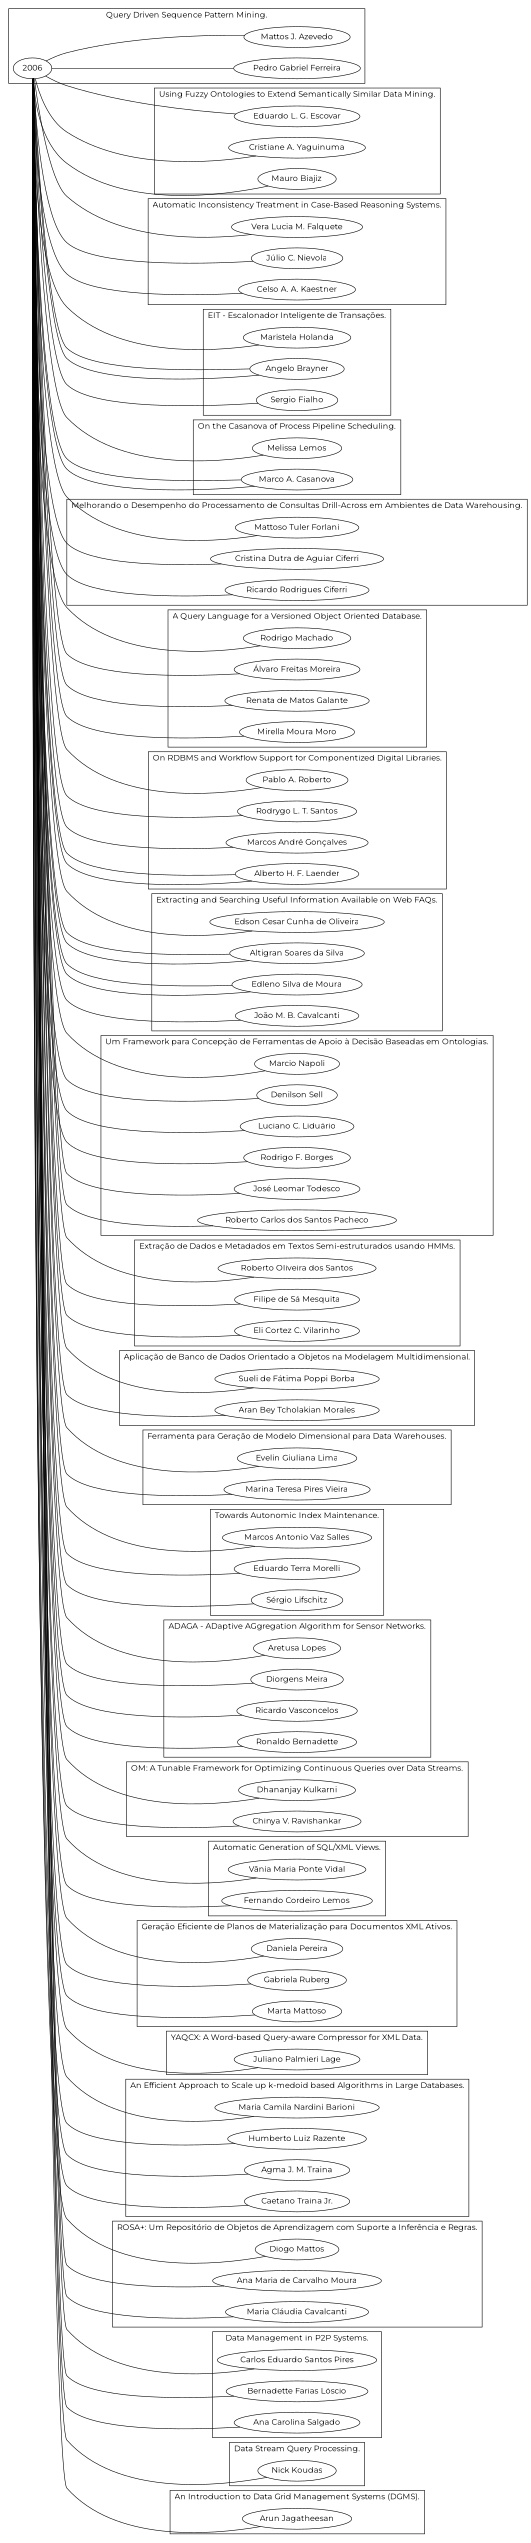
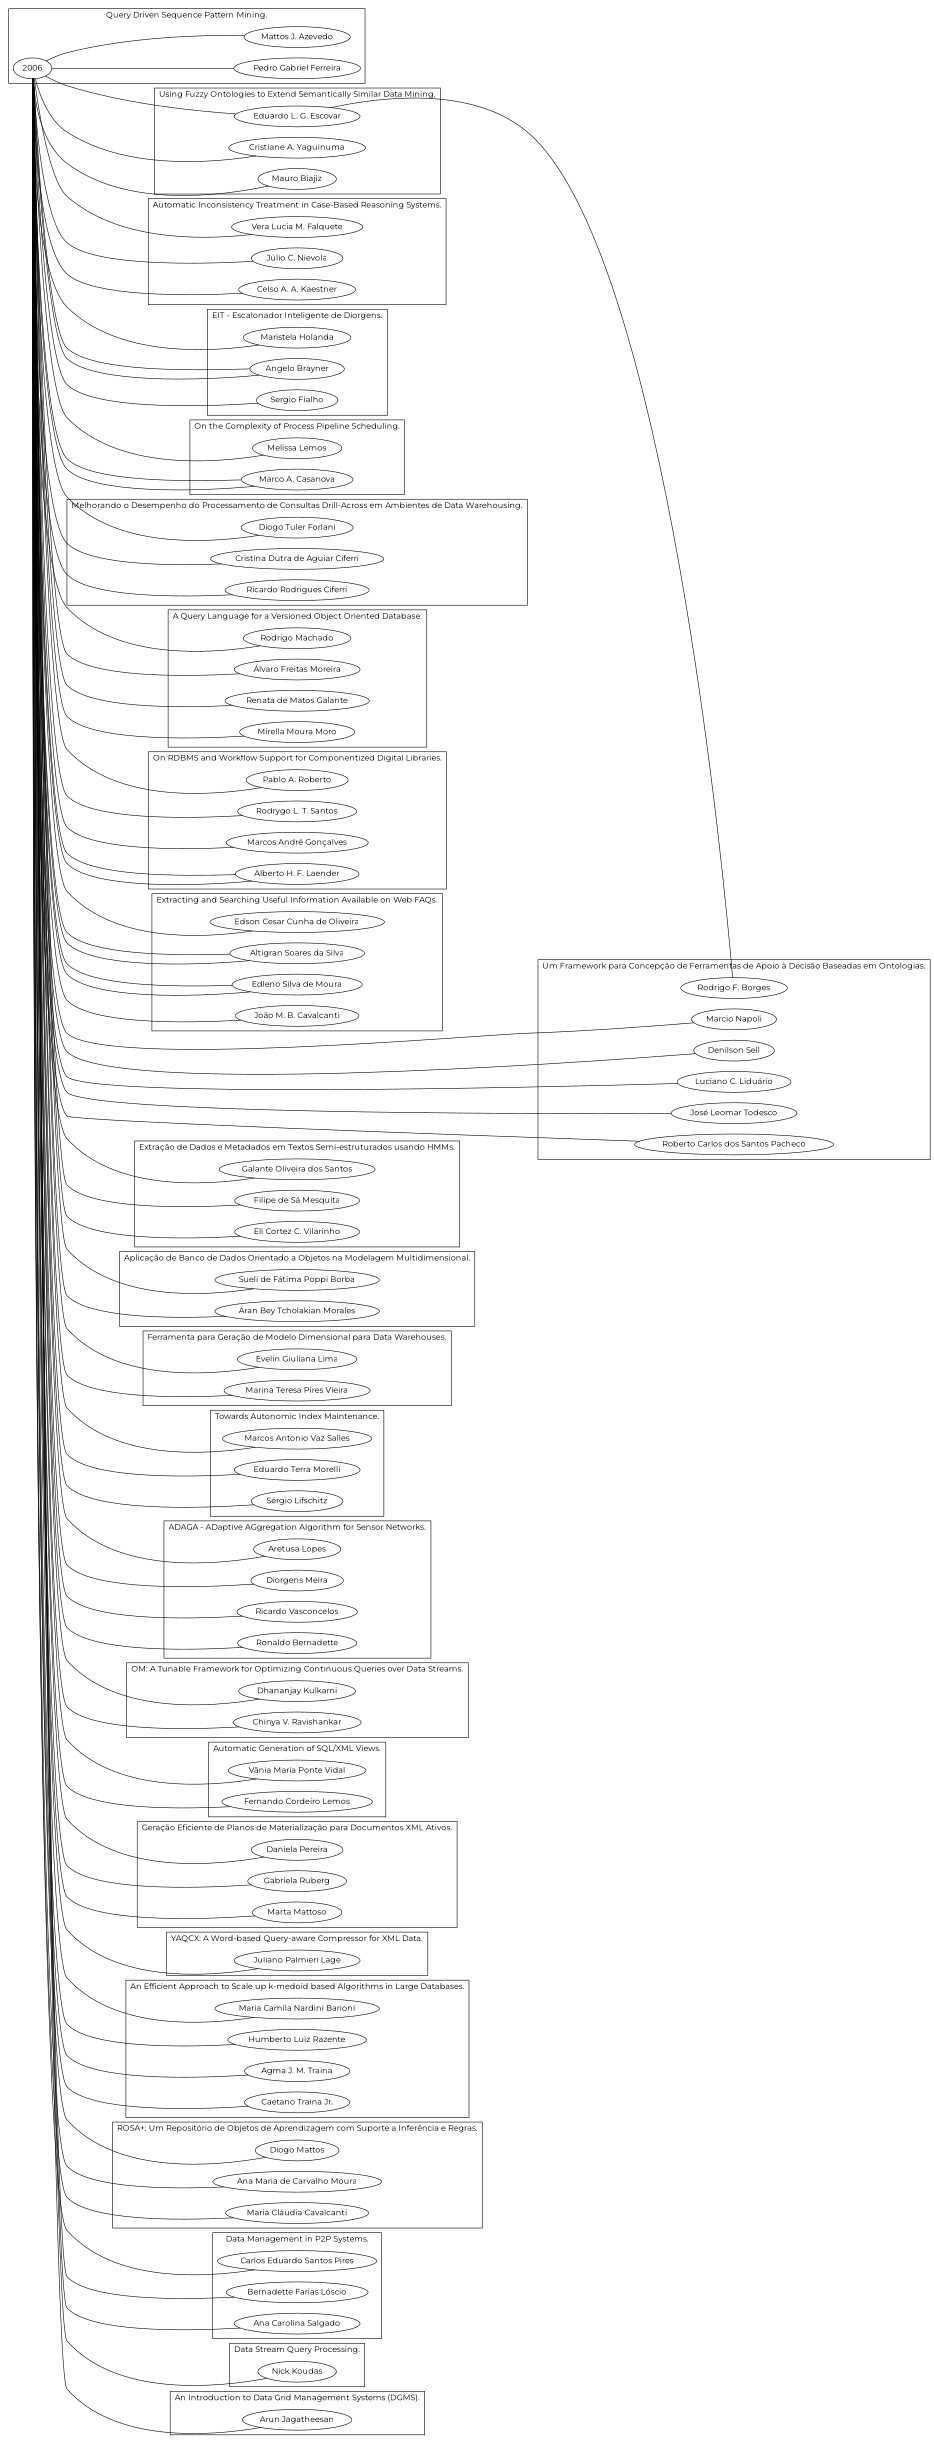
cluster "EIT - Escalonador Inteligente de Transações.": label "EIT - Escalonador Inteligente de Transações." -> "EIT - Escalonador Inteligente de Diorgens."
cluster "On the Casanova of Process Pipeline Scheduling.": label "On the Casanova of Process Pipeline Scheduling." -> "On the Complexity of Process Pipeline Scheduling."
node "Mattoso Tuler Forlani": label "Mattoso Tuler Forlani" -> "Diogo Tuler Forlani"
edge "2006" -- "Rodrigo F. Borges": now "Eduardo L. G. Escovar" -- "Rodrigo F. Borges"
node "Roberto Oliveira dos Santos": label "Roberto Oliveira dos Santos" -> "Galante Oliveira dos Santos"
